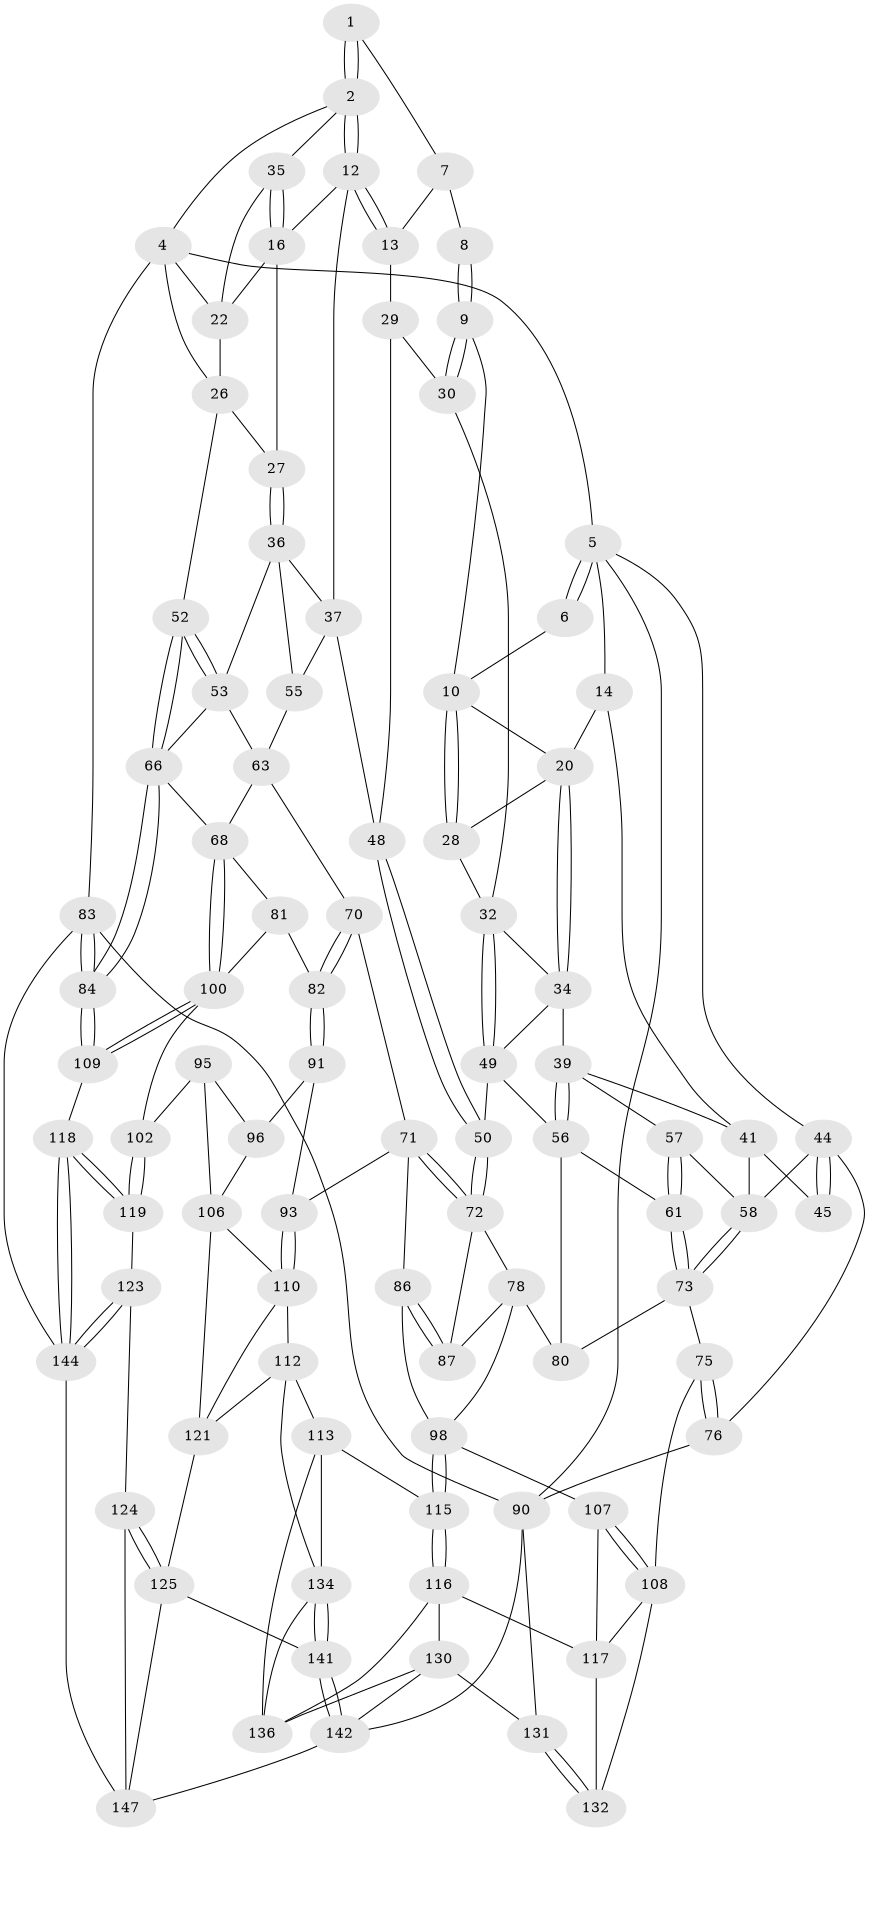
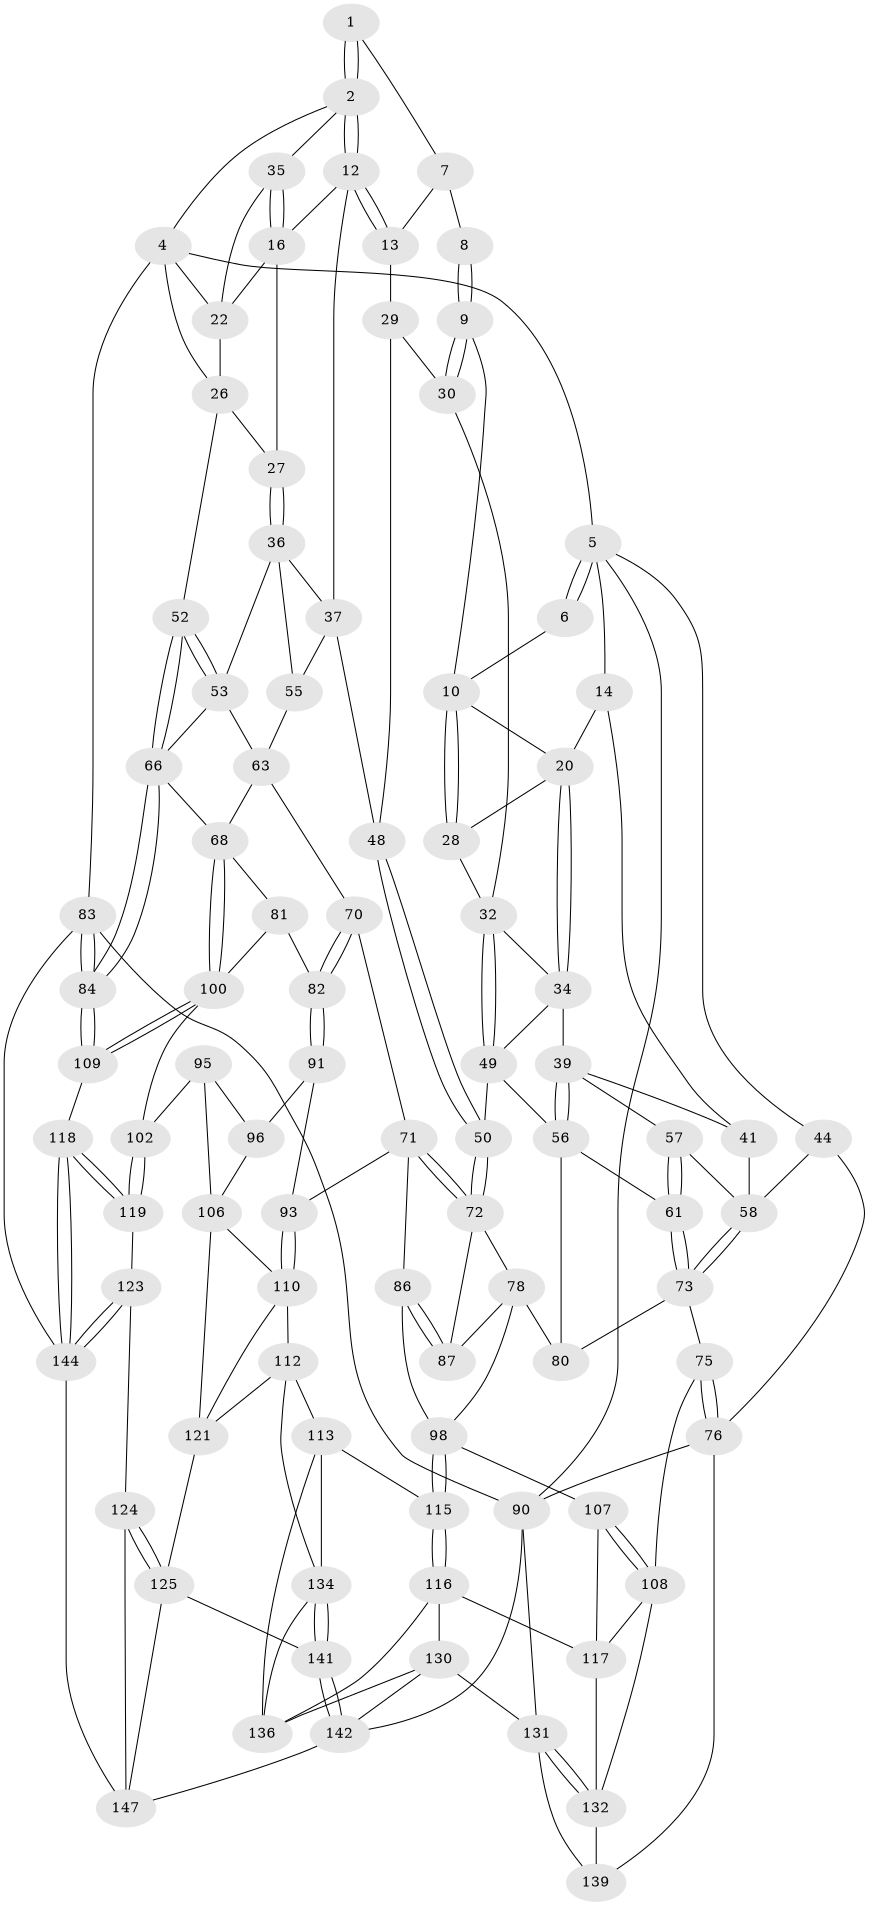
node "45": removed
node "139": added
